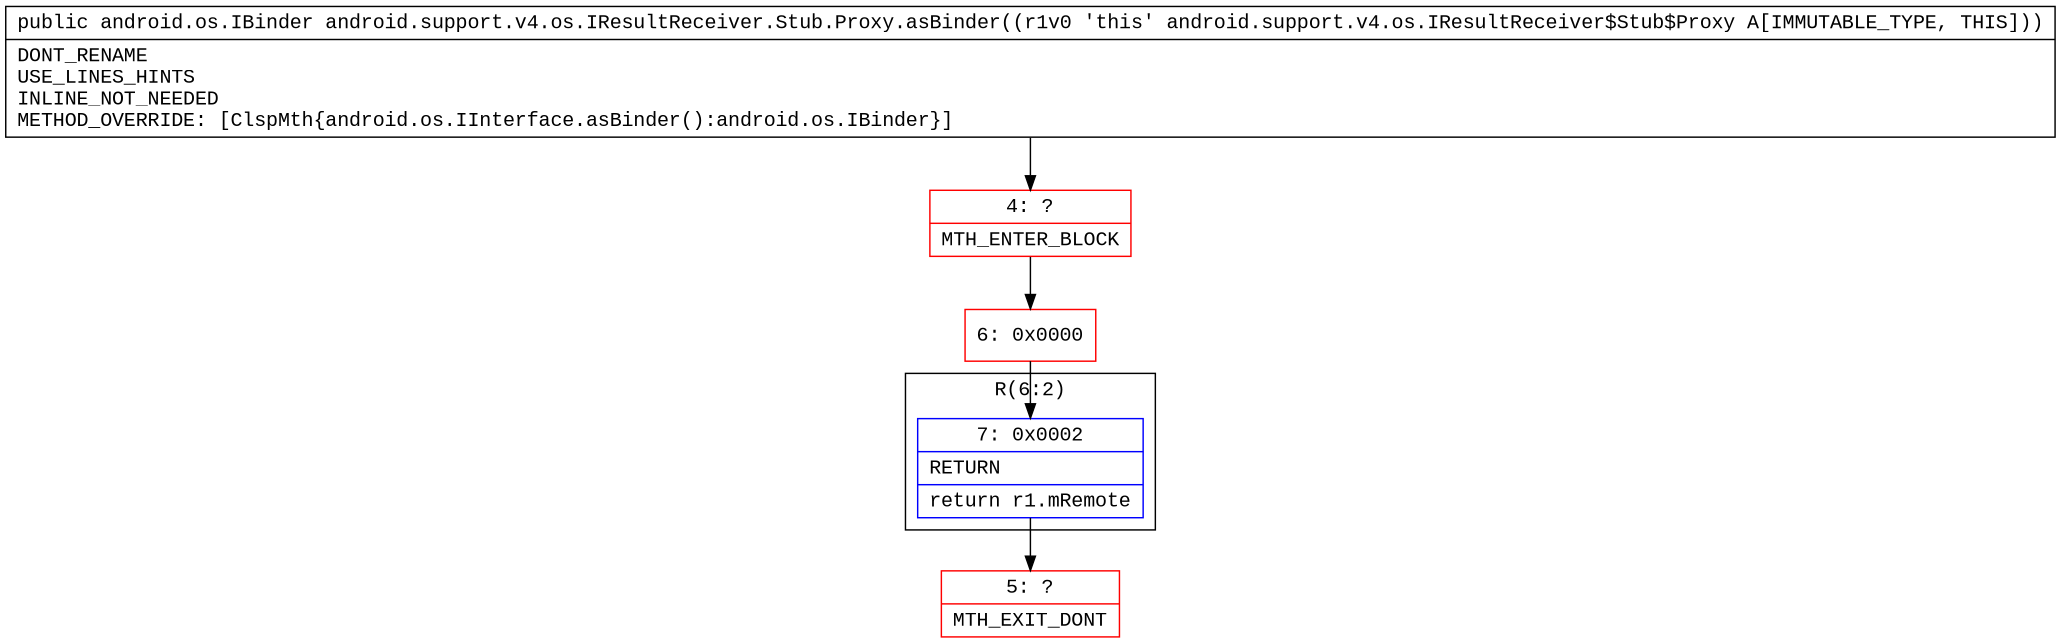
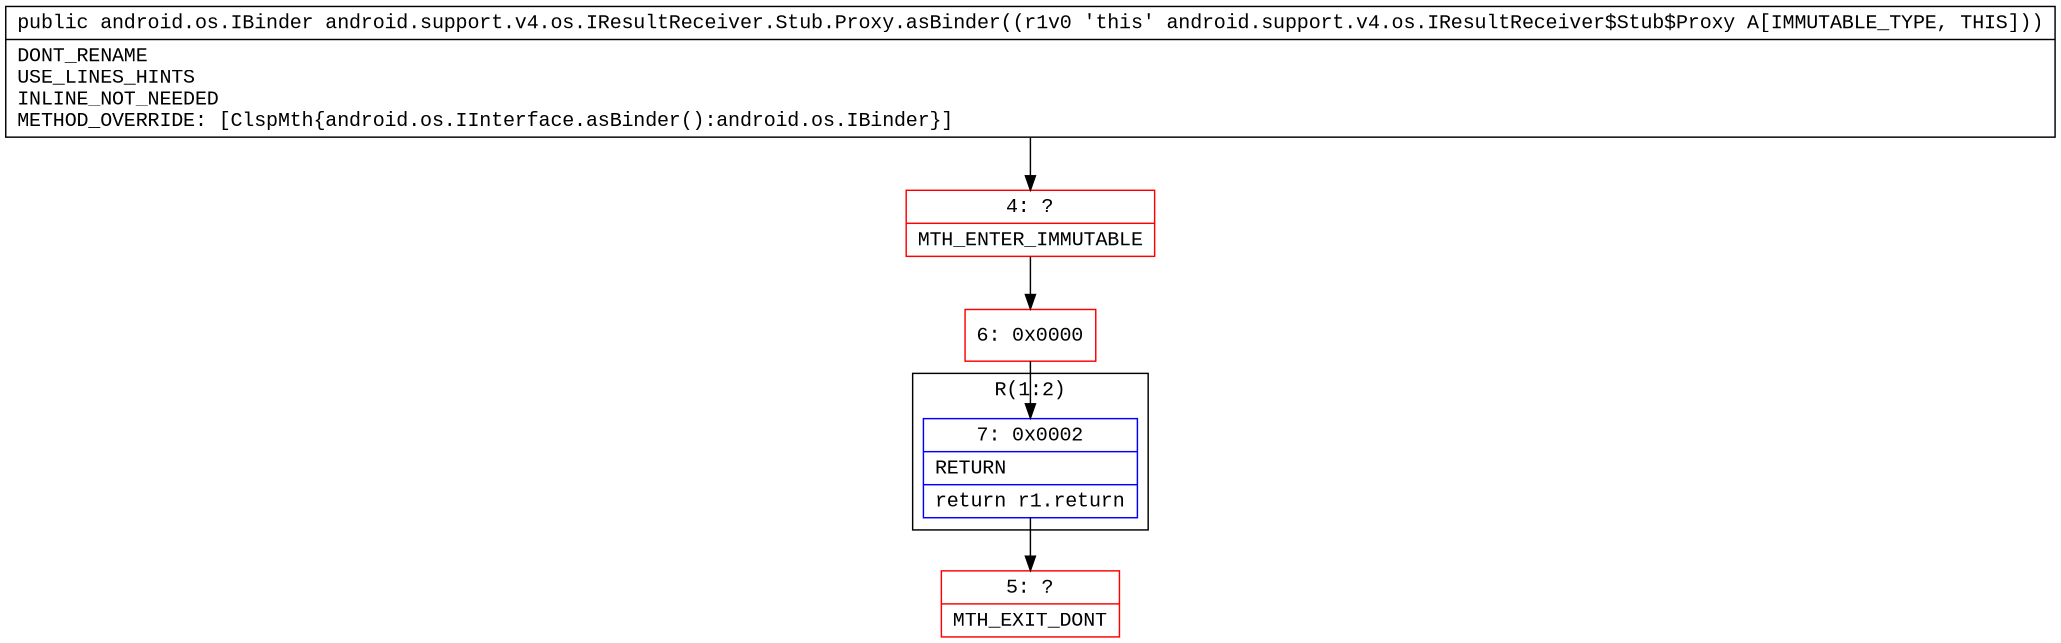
node "4: ?": text "MTH_ENTER_BLOCK" -> "MTH_ENTER_IMMUTABLE"
cluster "R(6:2)": label "R(6:2)" -> "R(1:2)"
node "7: 0x0002": text "return r1.mRemote" -> "return r1.return"
